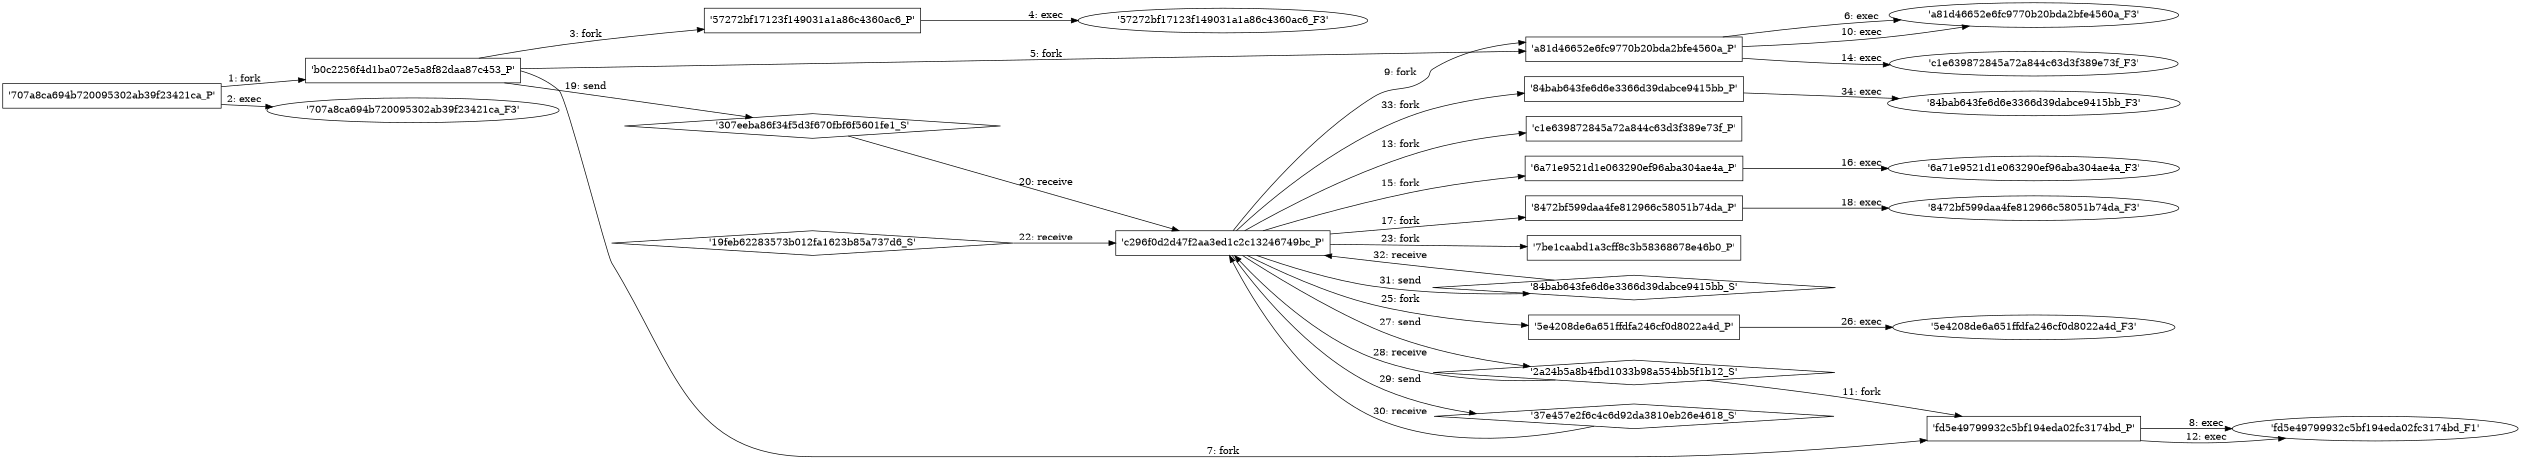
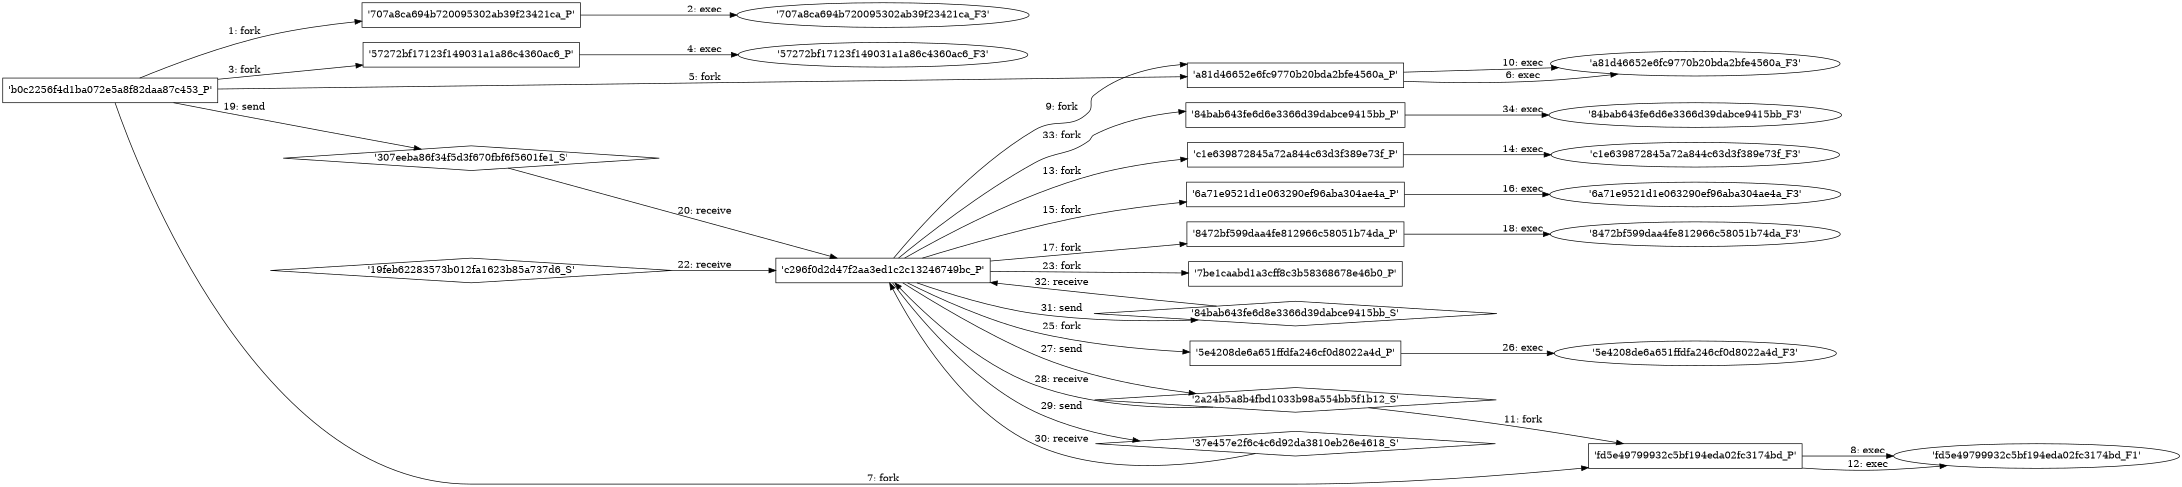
edge "'a81d46652e6fc9770b20bda2bfe4560a_P'" -> "'c1e639872845a72a844c63d3f389e73f_F3'": now "'c1e639872845a72a844c63d3f389e73f_P'" -> "'c1e639872845a72a844c63d3f389e73f_F3'"
edge "'707a8ca694b720095302ab39f23421ca_P'" -> "'b0c2256f4d1ba072e5a8f82daa87c453_P'": reversed
node "'84bab643fe6d6e3366d39dabce9415bb_S'": label "'84bab643fe6d6e3366d39dabce9415bb_S'" -> "'84bab643fe6d8e3366d39dabce9415bb_S'"
